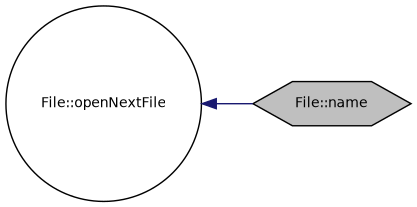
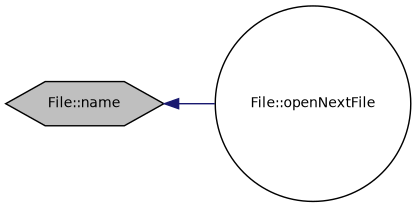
edge "File::name" -> "File::openNextFile": reversed
